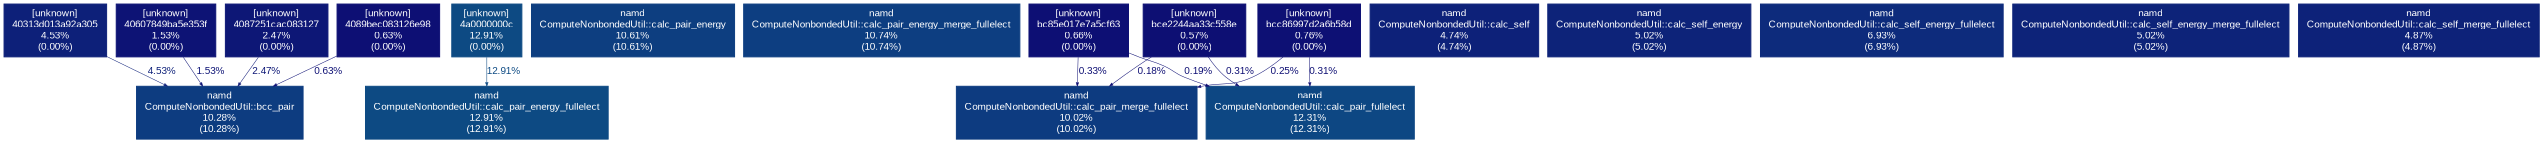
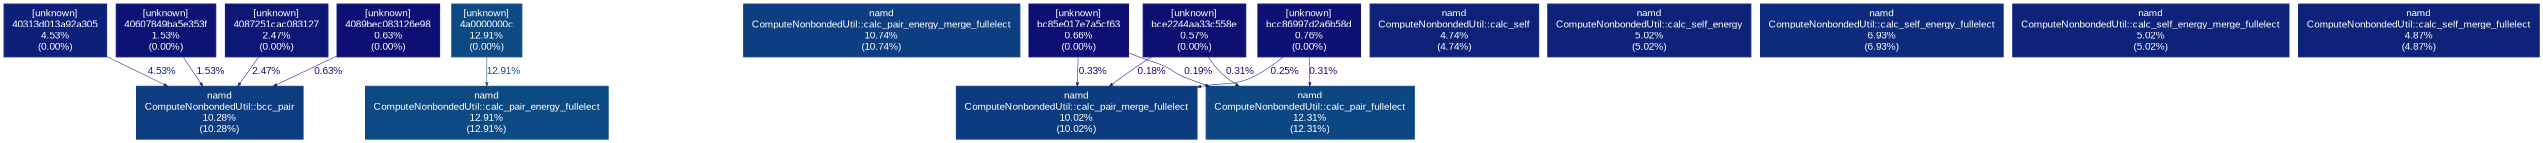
node "namd ComputeNonbondedUtil::calc_pair_energy 10.61% (10.61%)": removed
